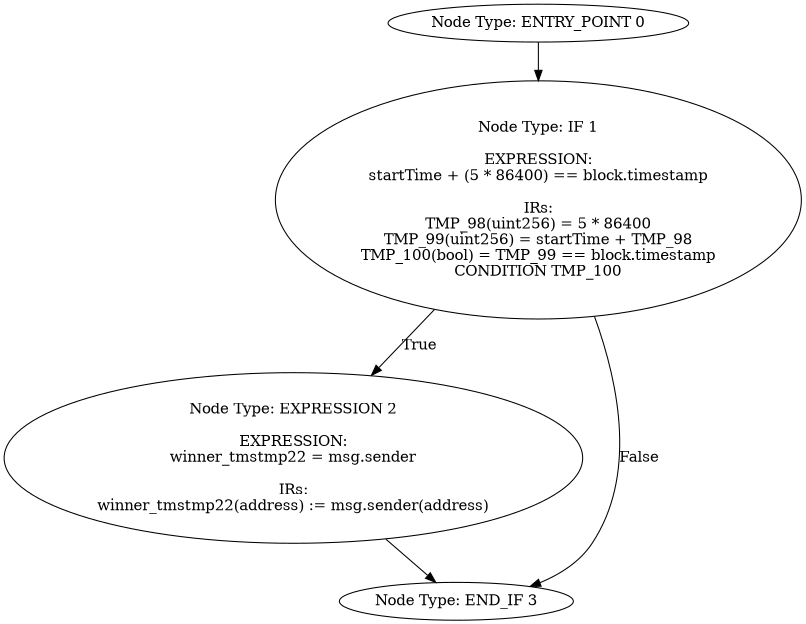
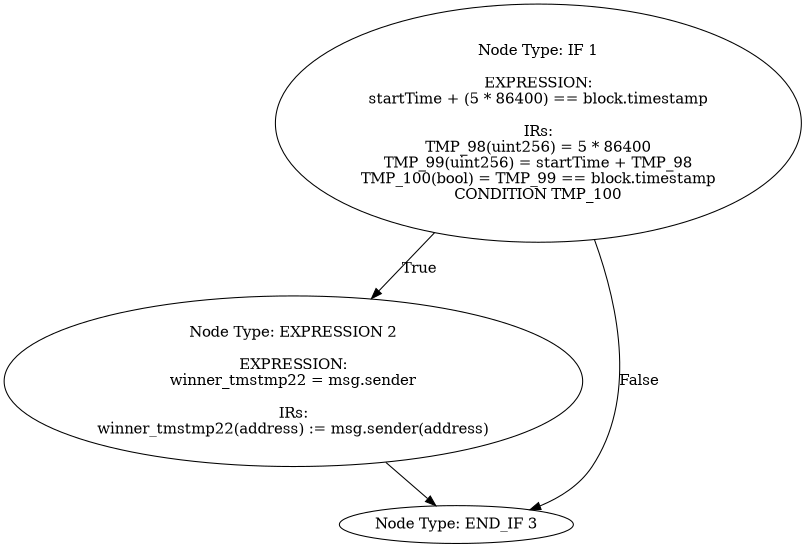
node "Node Type: ENTRY_POINT 0": removed
